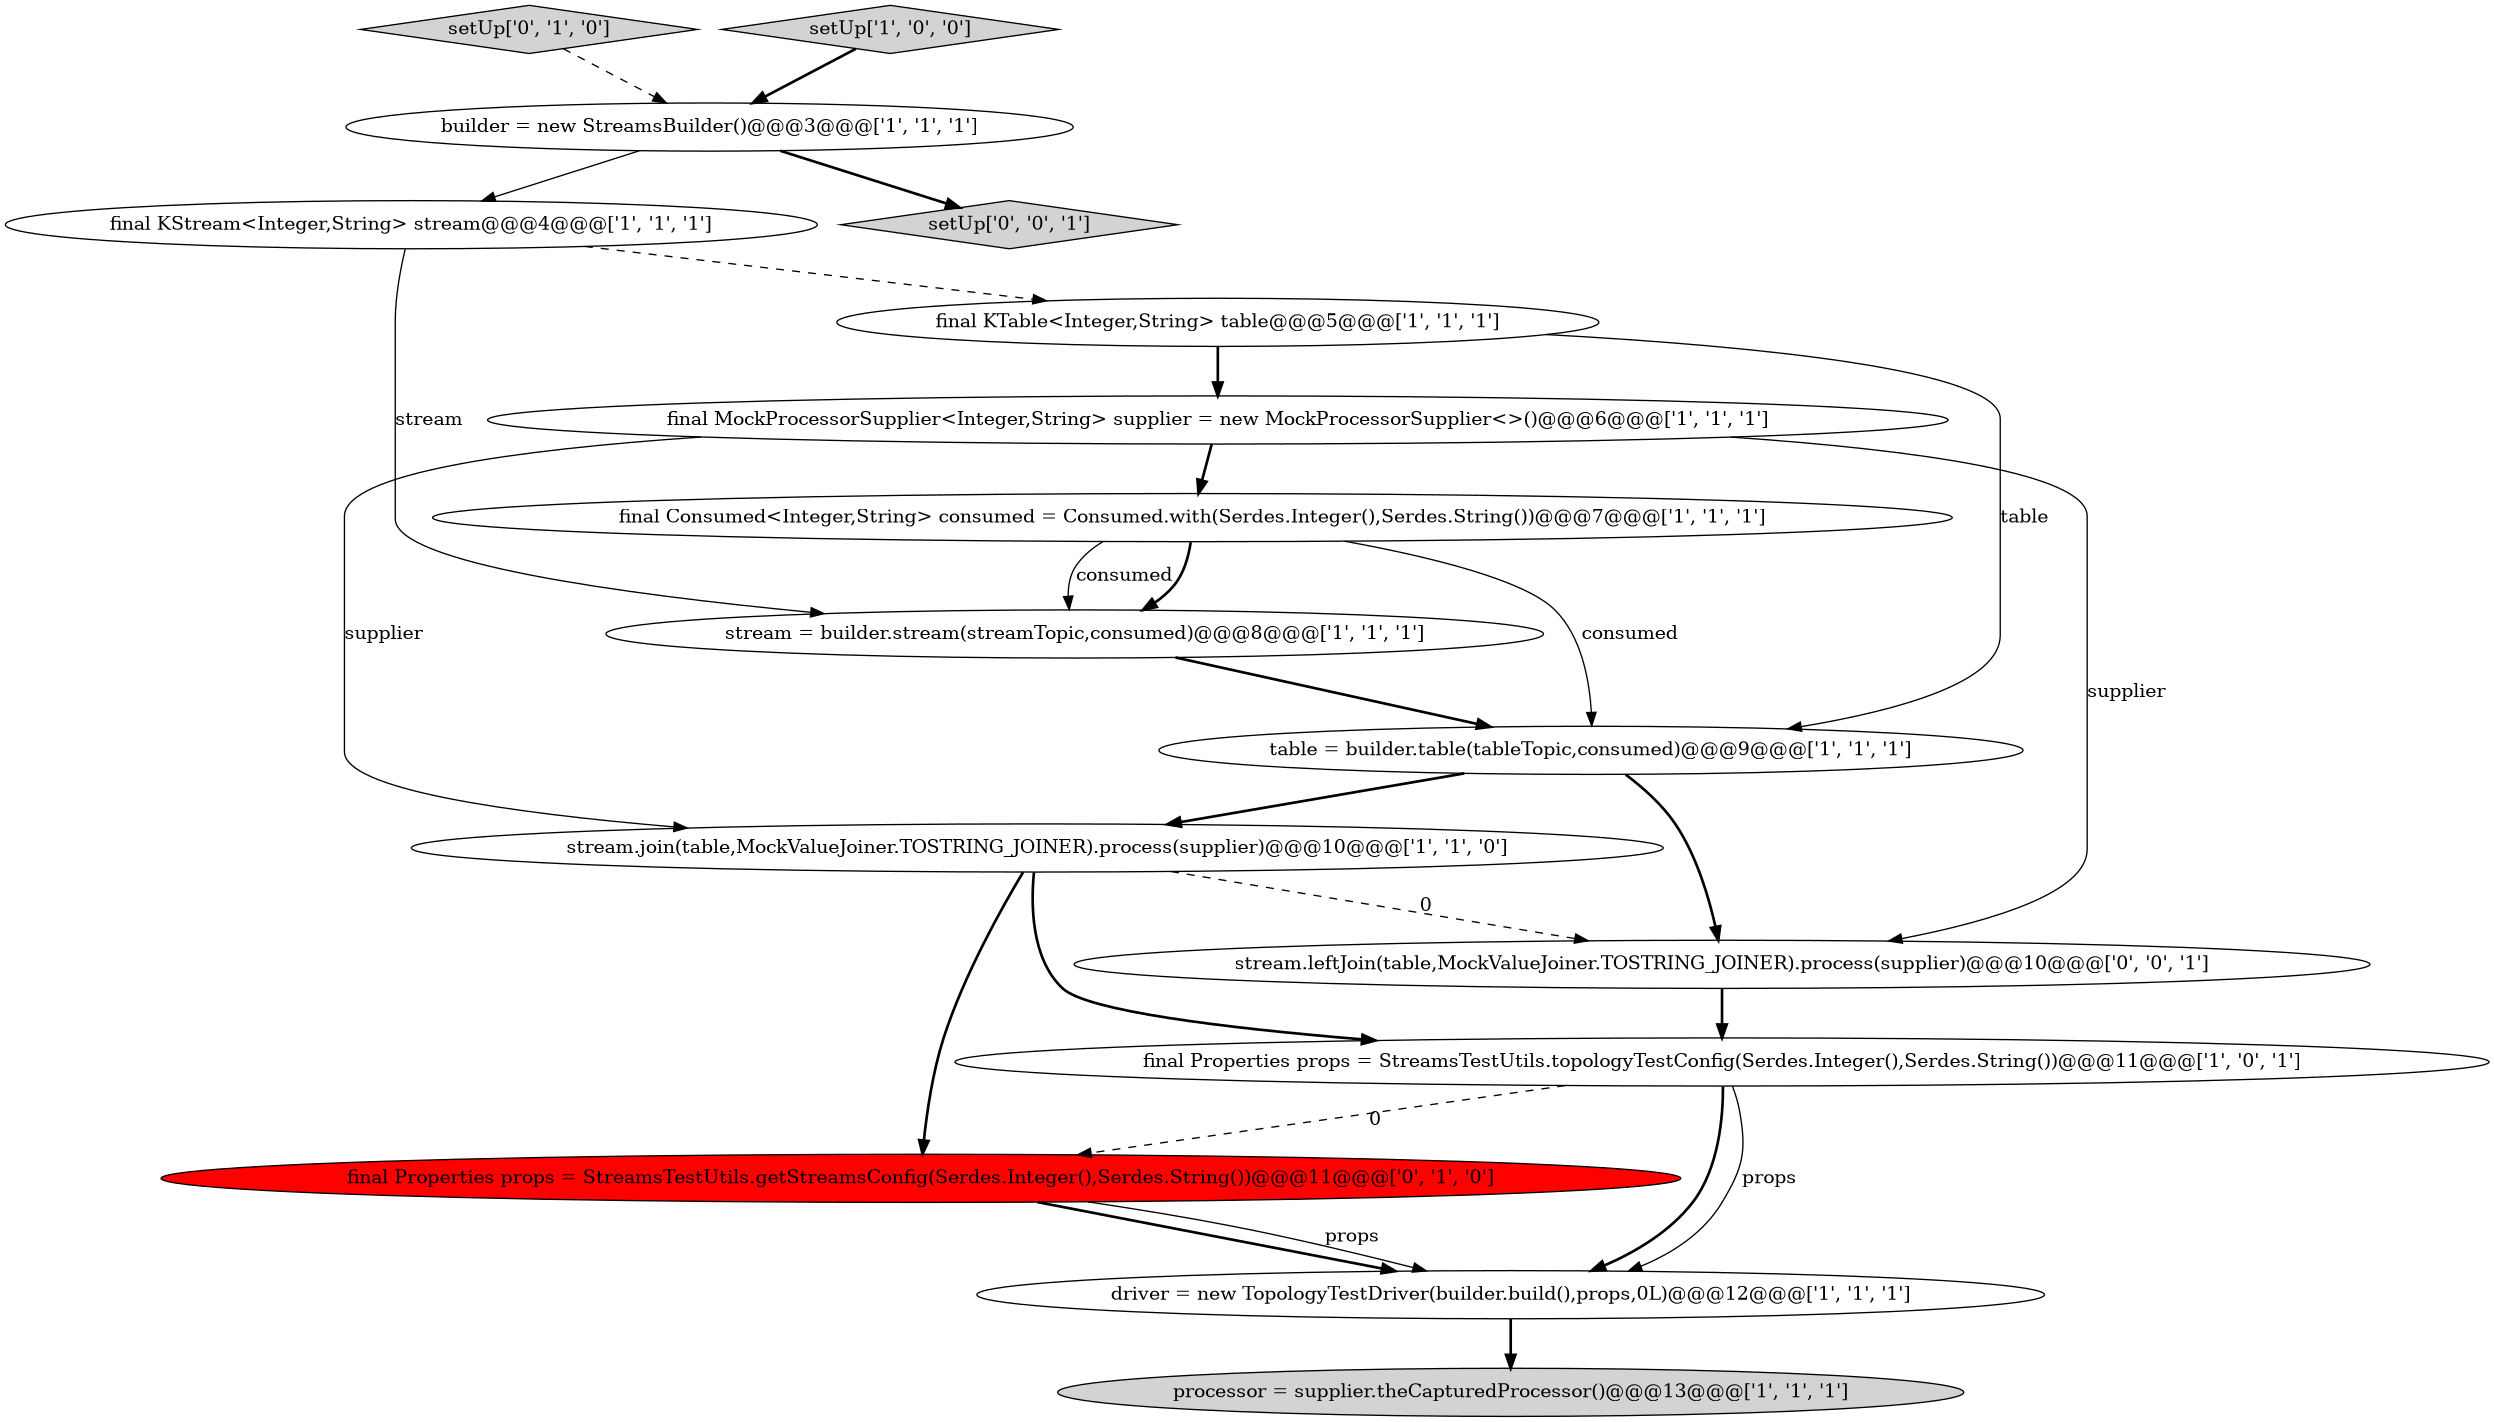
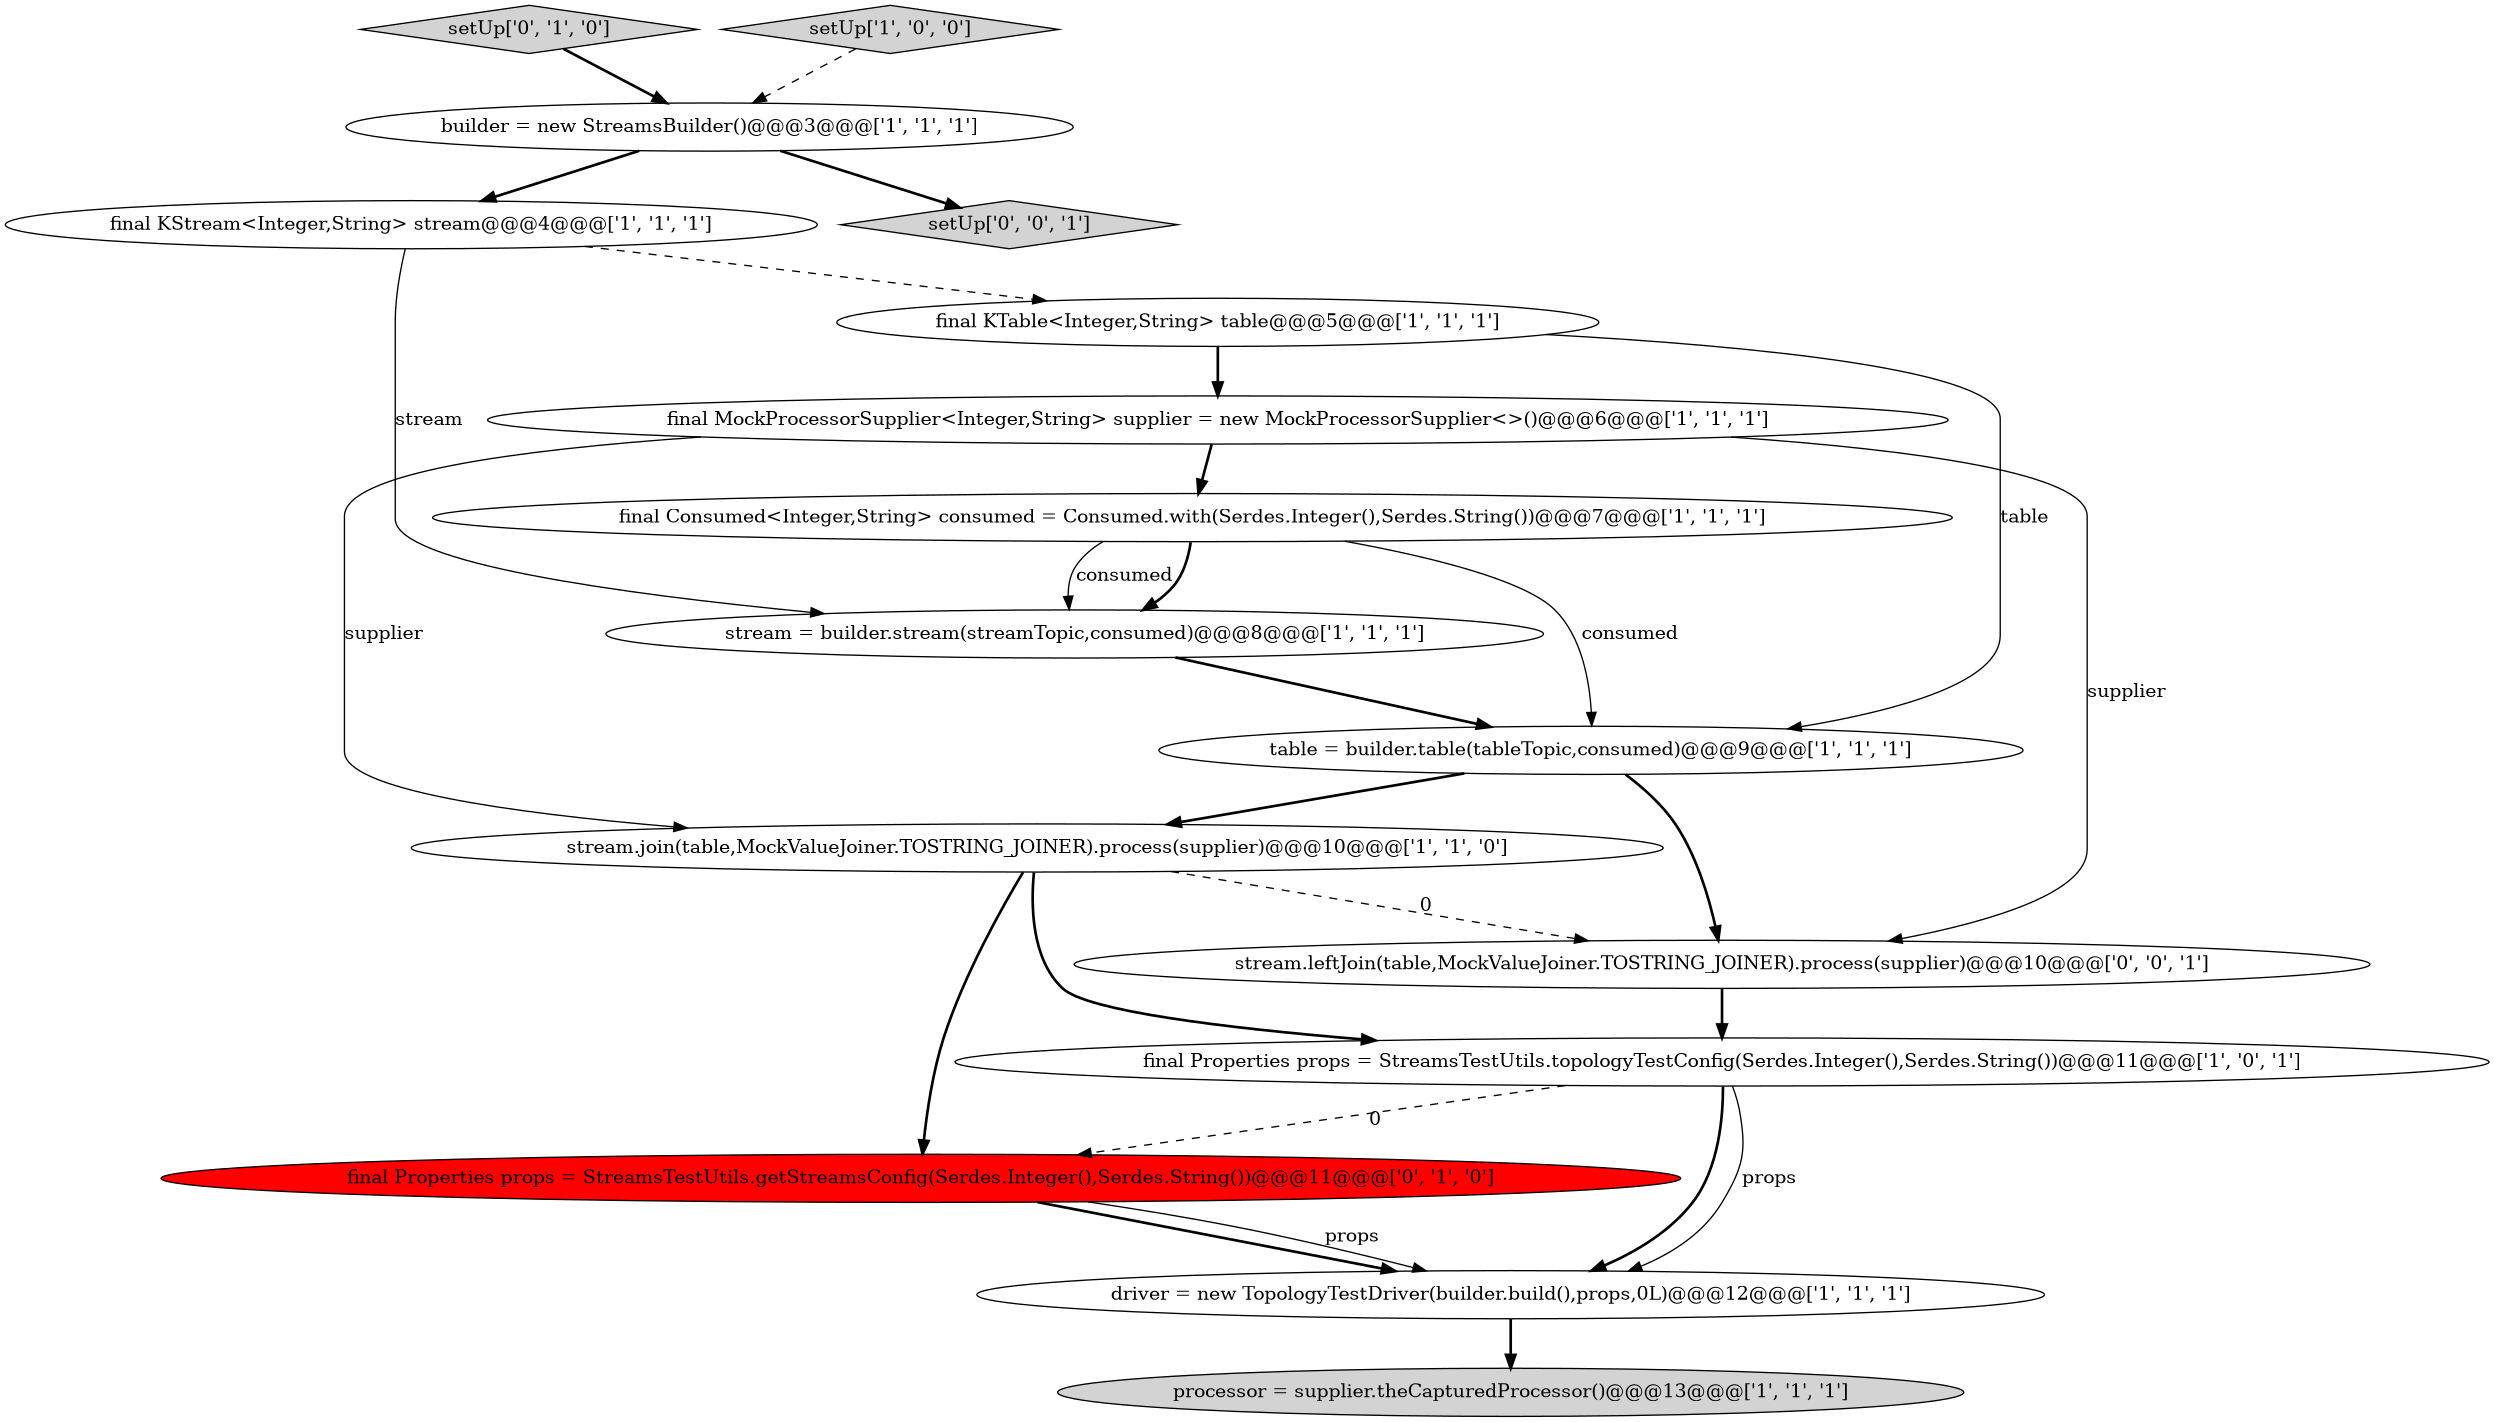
edge "setUp['0', '1', '0']" -> "builder = new StreamsBuilder()@@@3@@@['1', '1', '1']": style dashed -> bold
edge "setUp['1', '0', '0']" -> "builder = new StreamsBuilder()@@@3@@@['1', '1', '1']": style bold -> dashed
edge "builder = new StreamsBuilder()@@@3@@@['1', '1', '1']" -> "final KStream<Integer,String> stream@@@4@@@['1', '1', '1']": style solid -> bold
